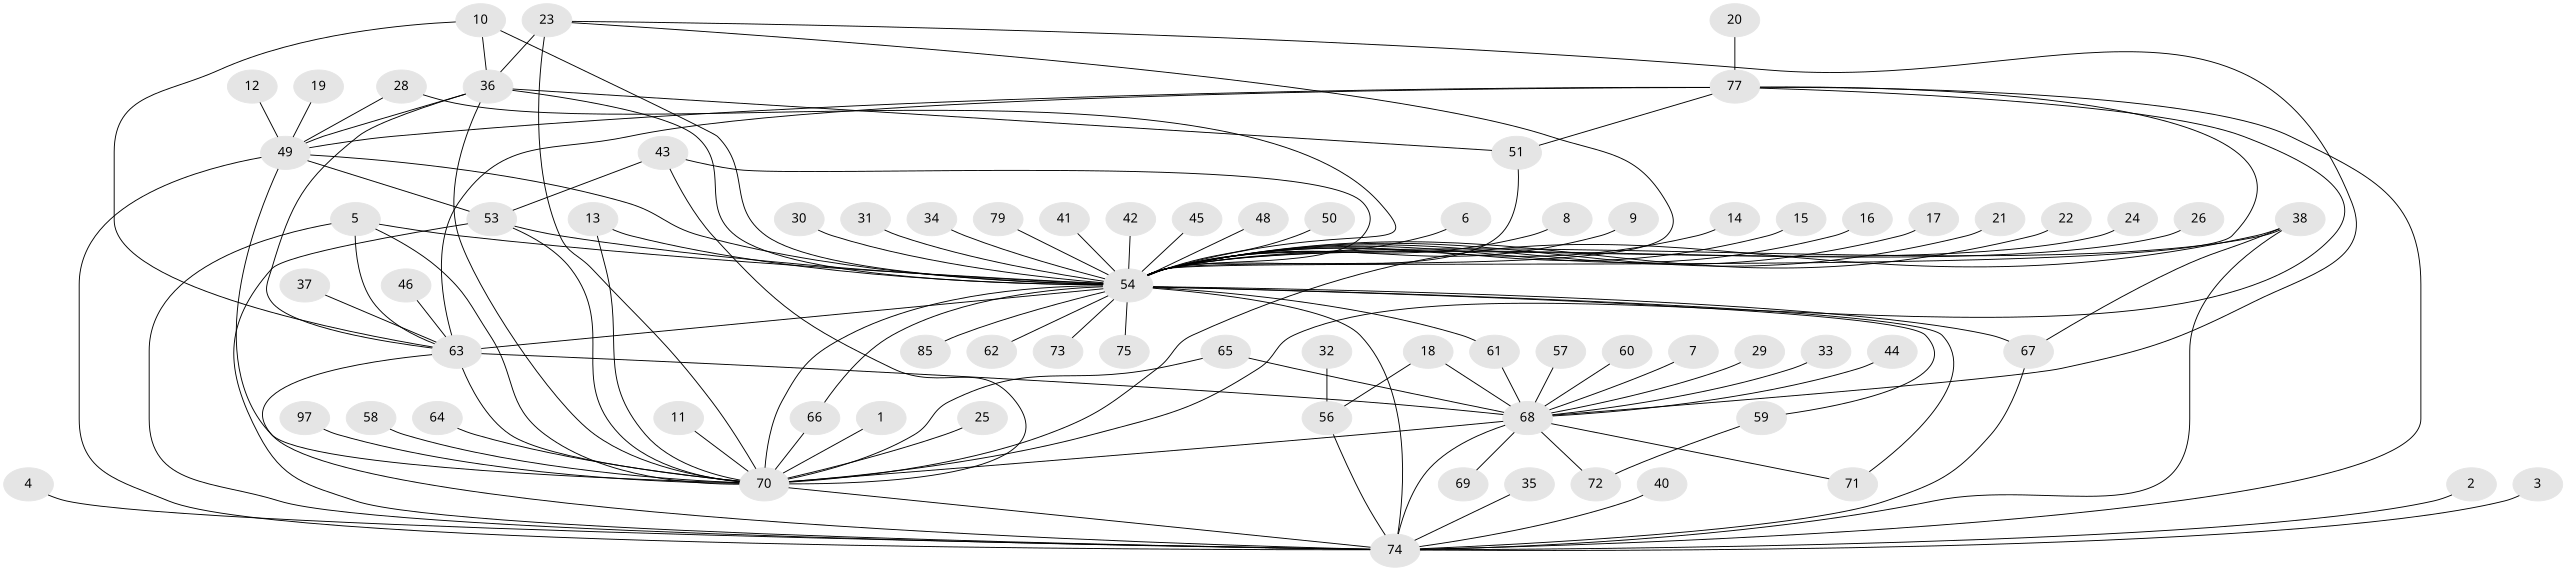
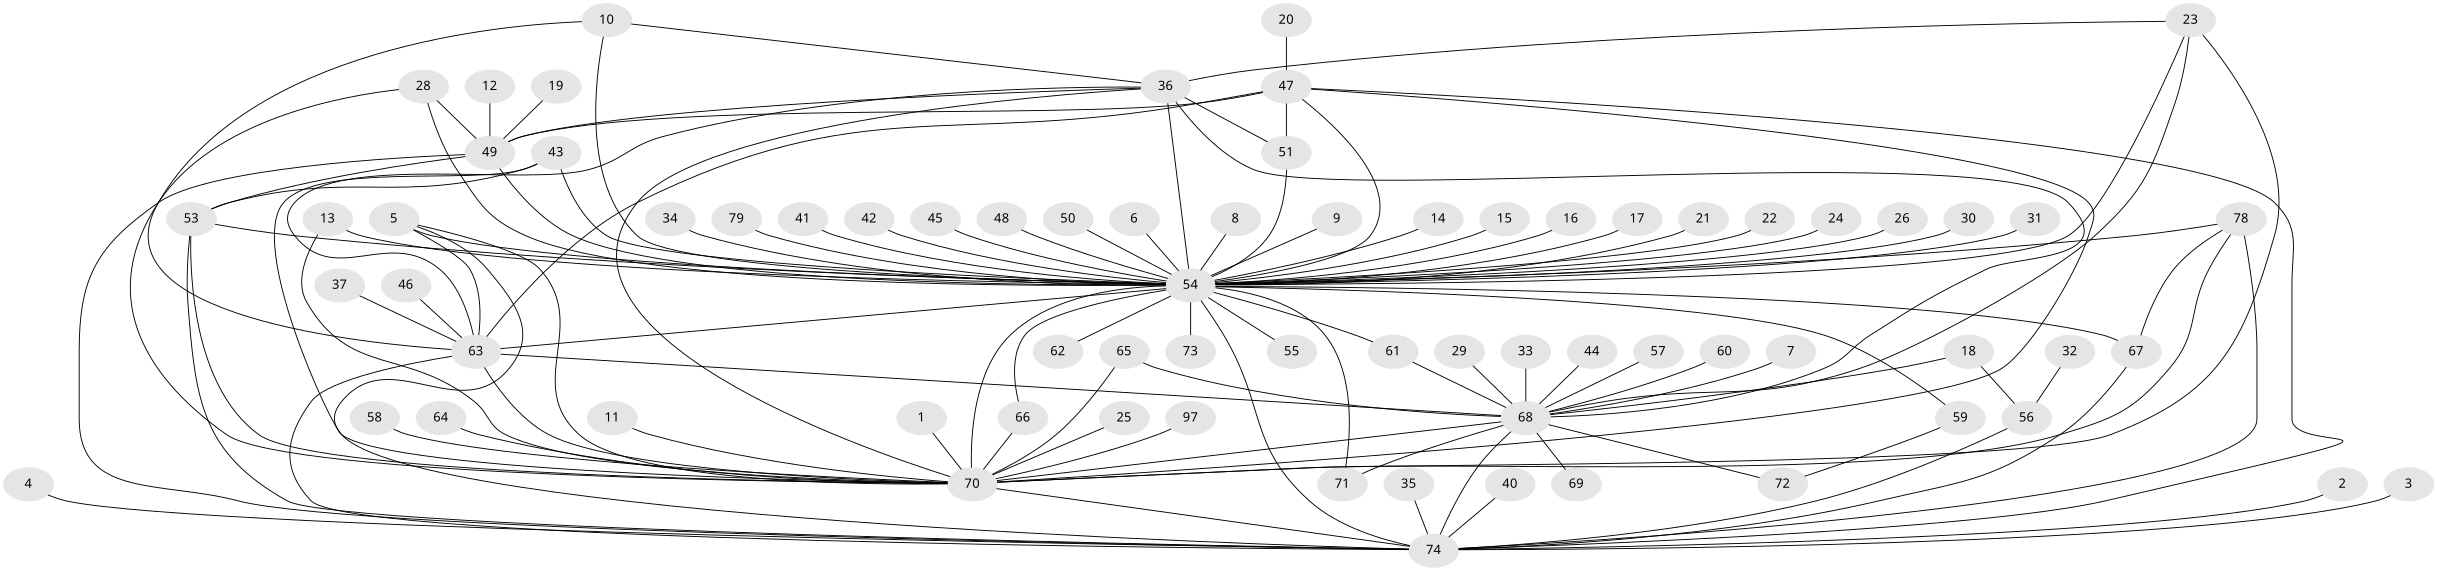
node "77": label "77" -> "47"
edge "36" -- "68": added
node "38": label "38" -> "78"
node "85": label "85" -> "55"
node "75": removed
edge "49" -- "70": now "28" -- "70"
